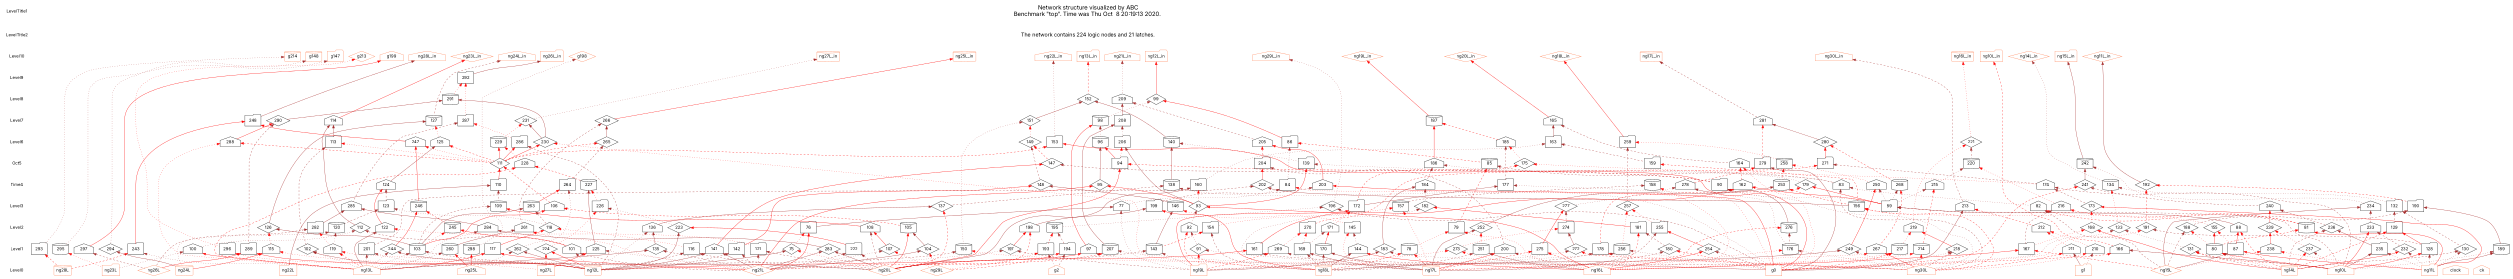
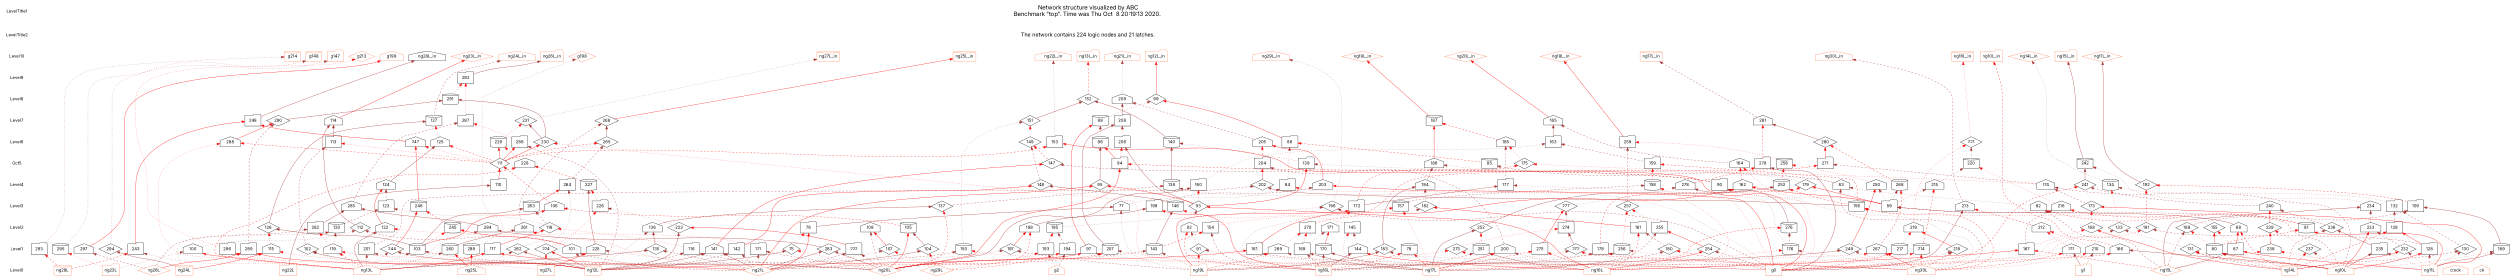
node "ng28L_in": color coral -> black
edge "158" -> "159": added
node "Time4": label "Time4" -> "Level4"
node "109": removed
node "79": removed
